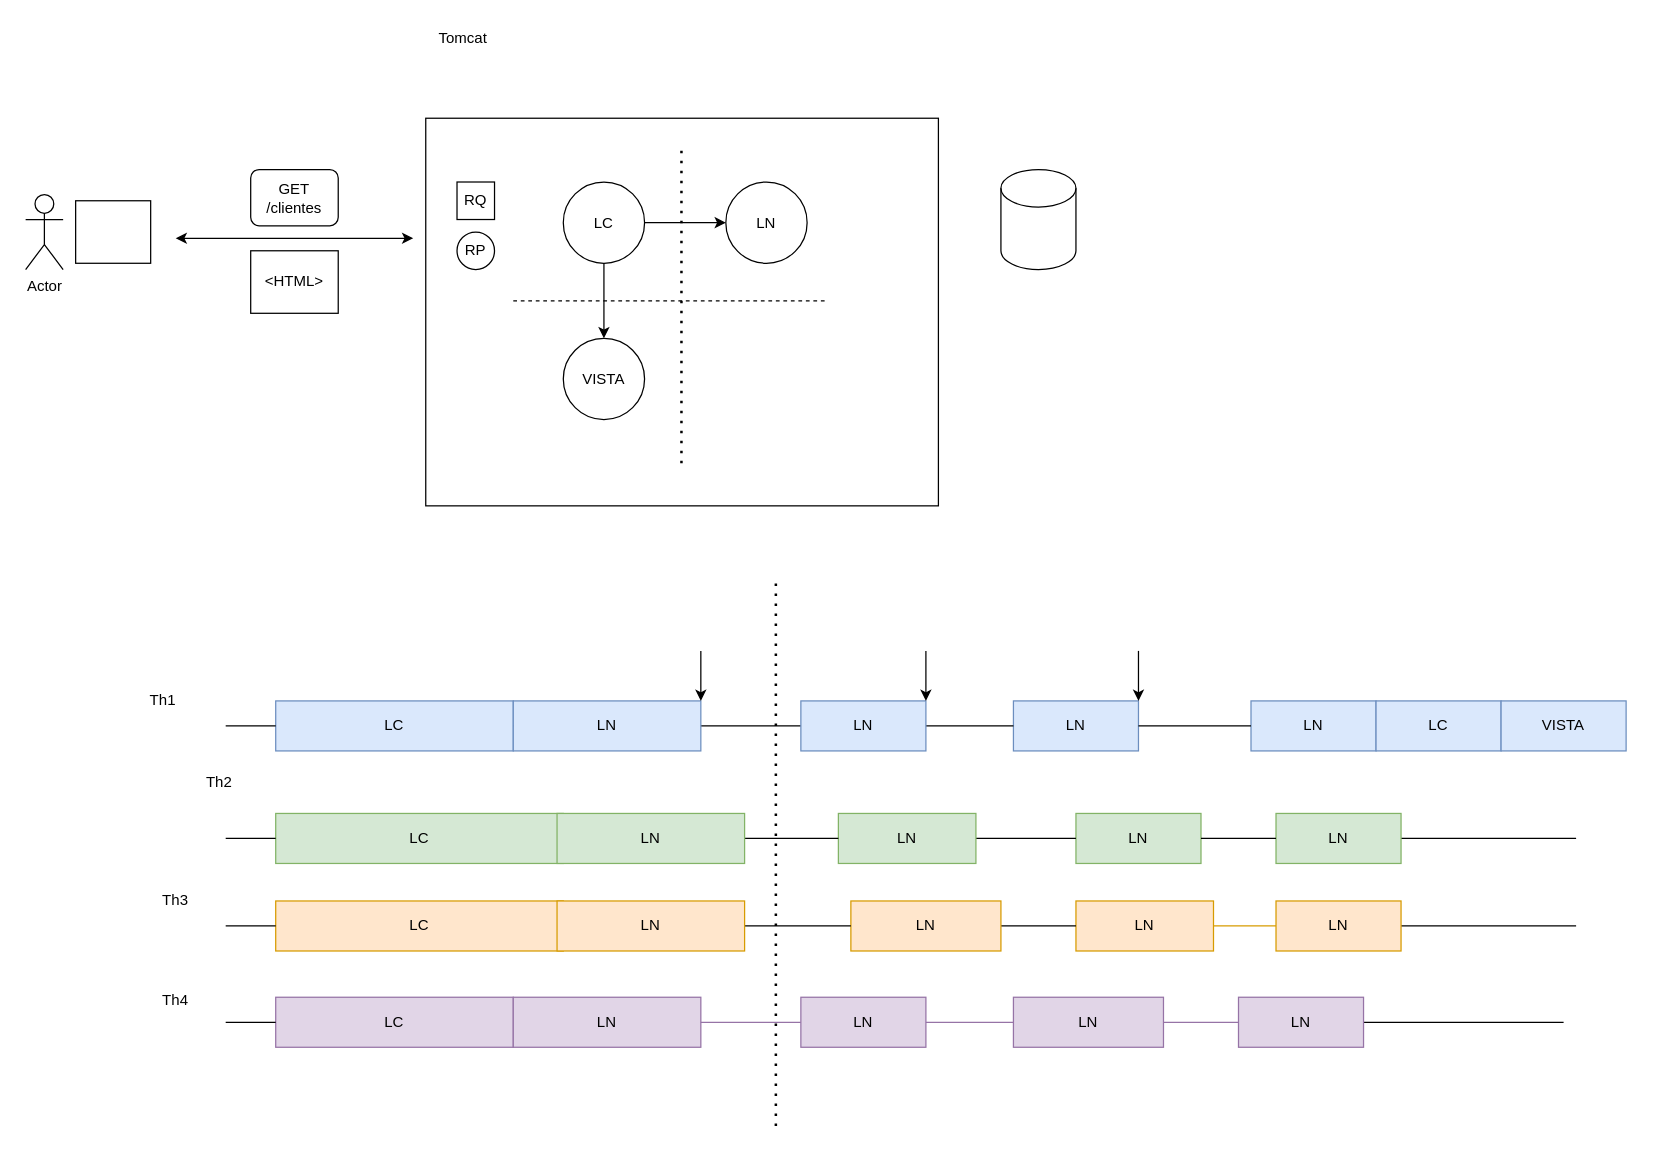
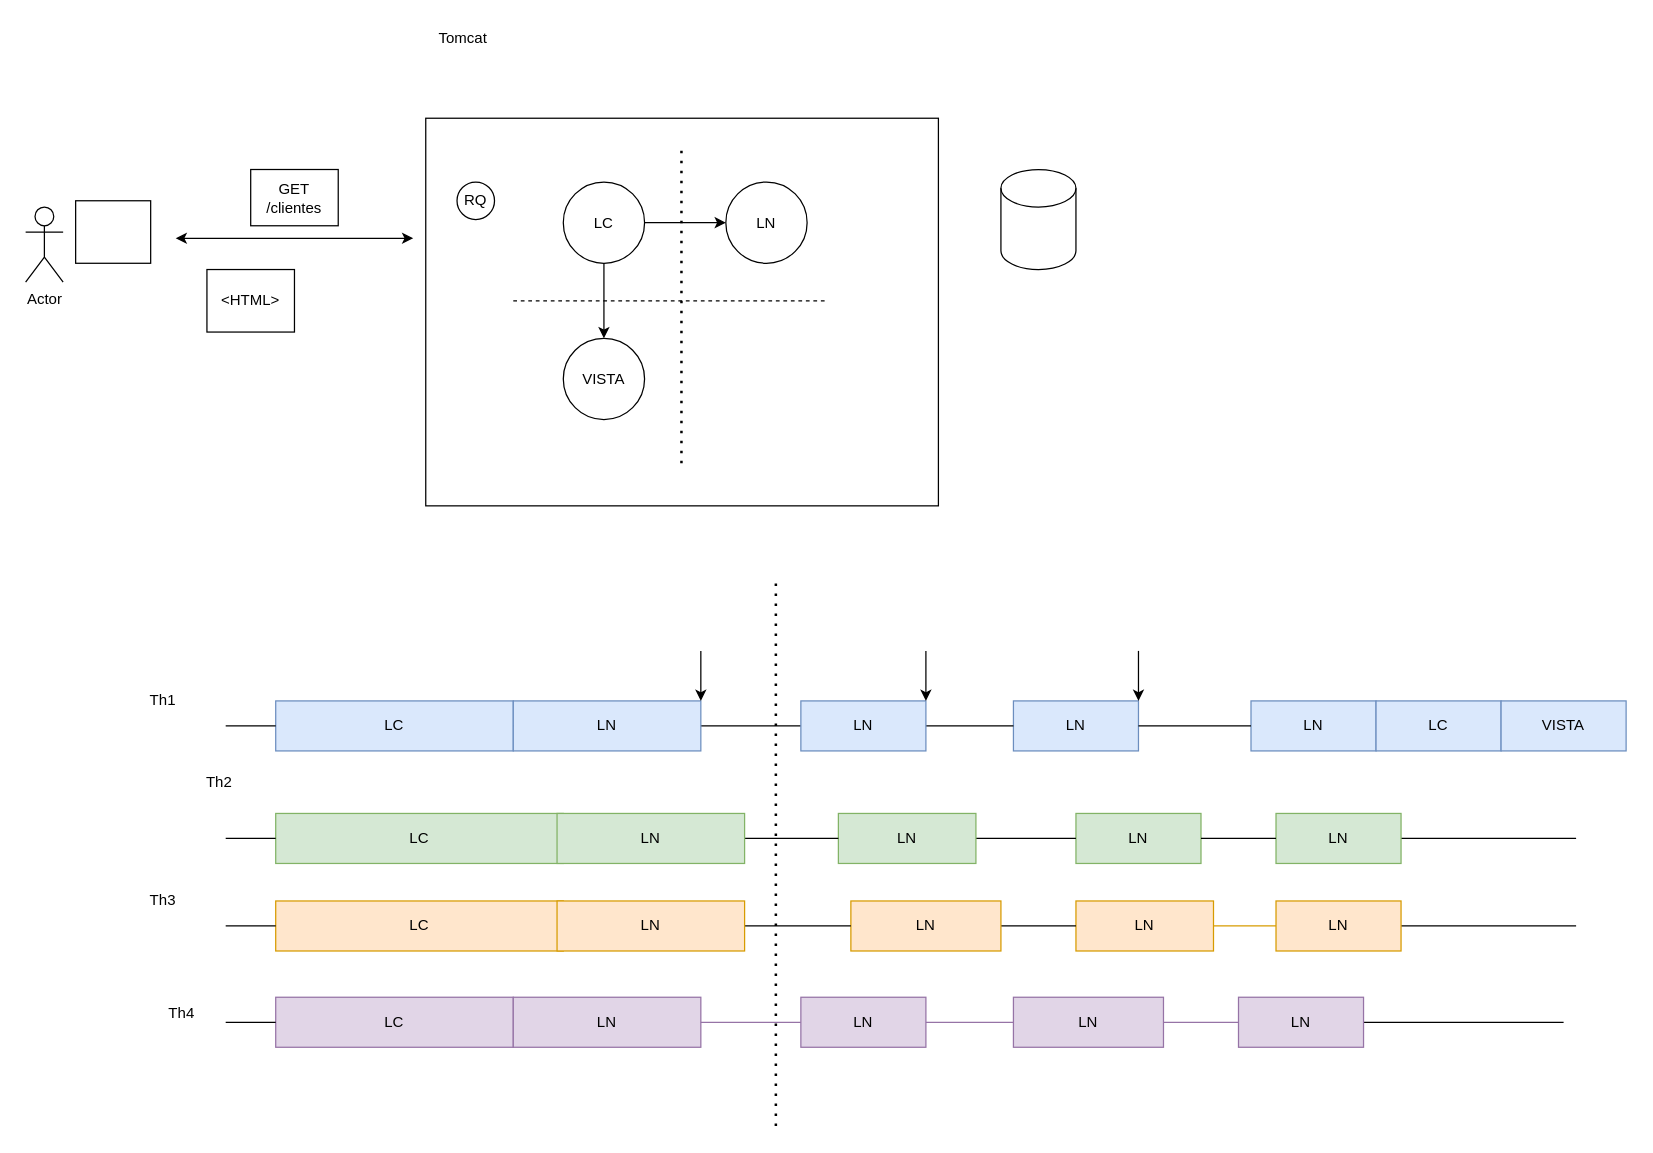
node "GET /clientes": shape rounded rectangle -> rectangle
node "RQ": shape rectangle -> ellipse
node "Actor": moved (44, 232) -> (44, 244)
node "RP": removed
node "<HTML>": moved (294, 282) -> (251, 301)
node "Th3": moved (176, 901) -> (163, 901)
node "Th4": moved (176, 1001) -> (182, 1013)
